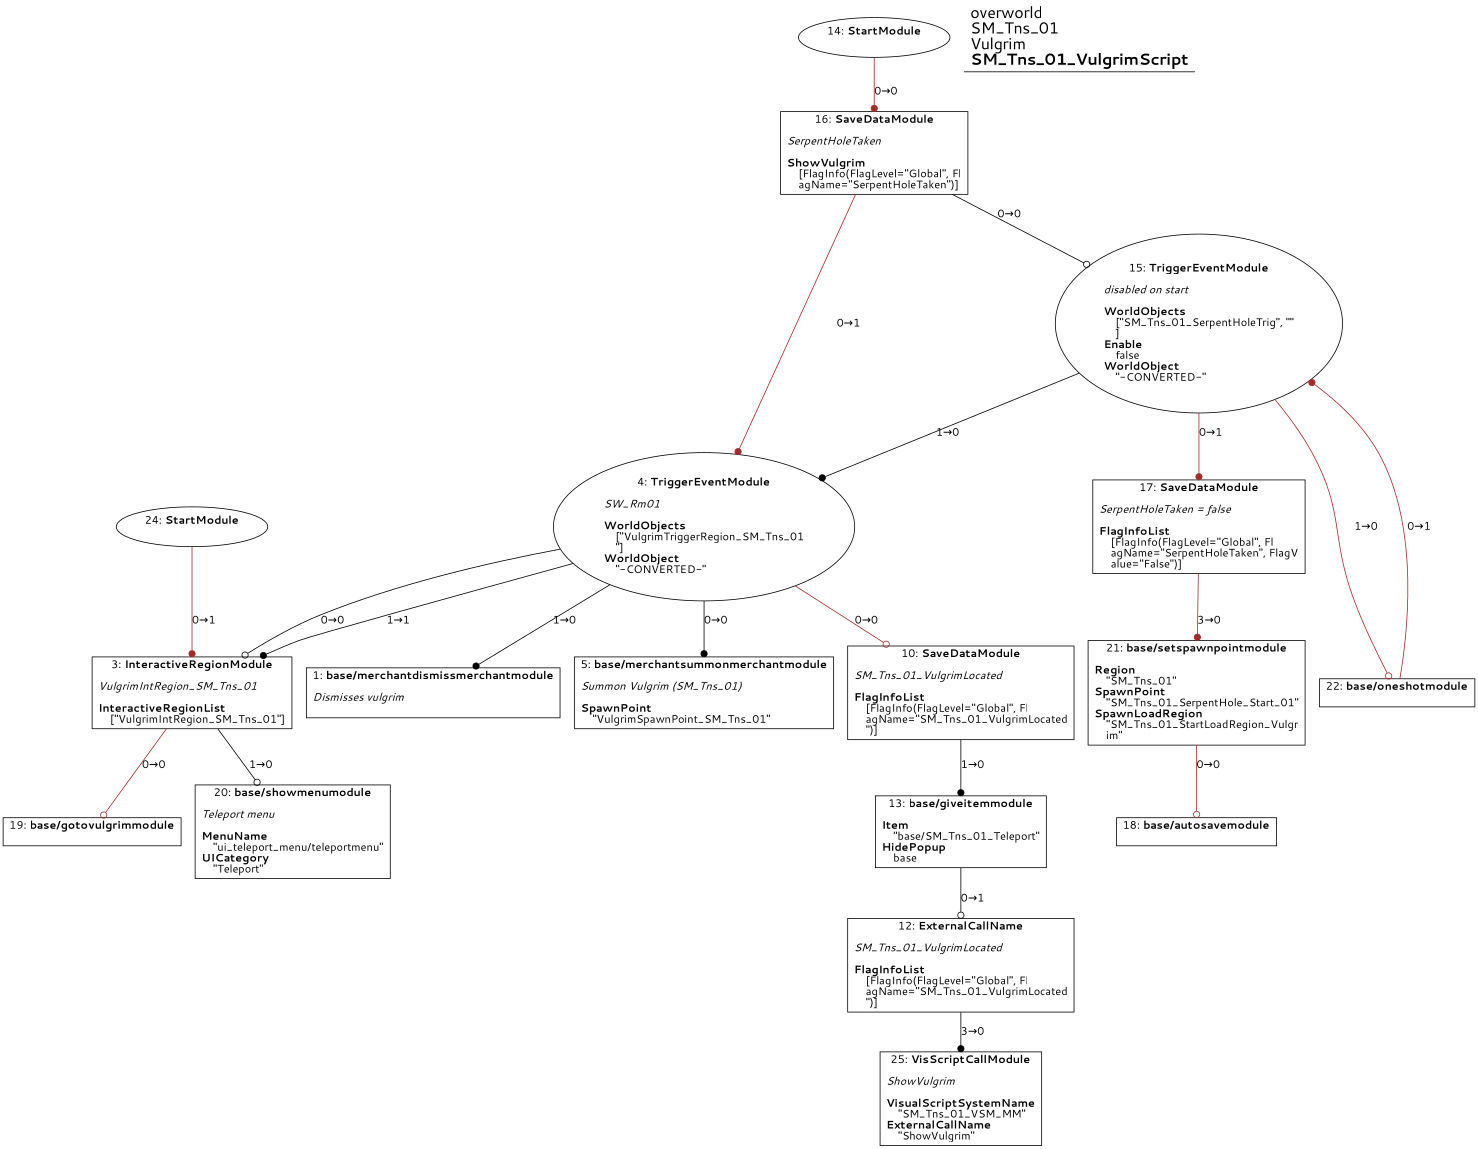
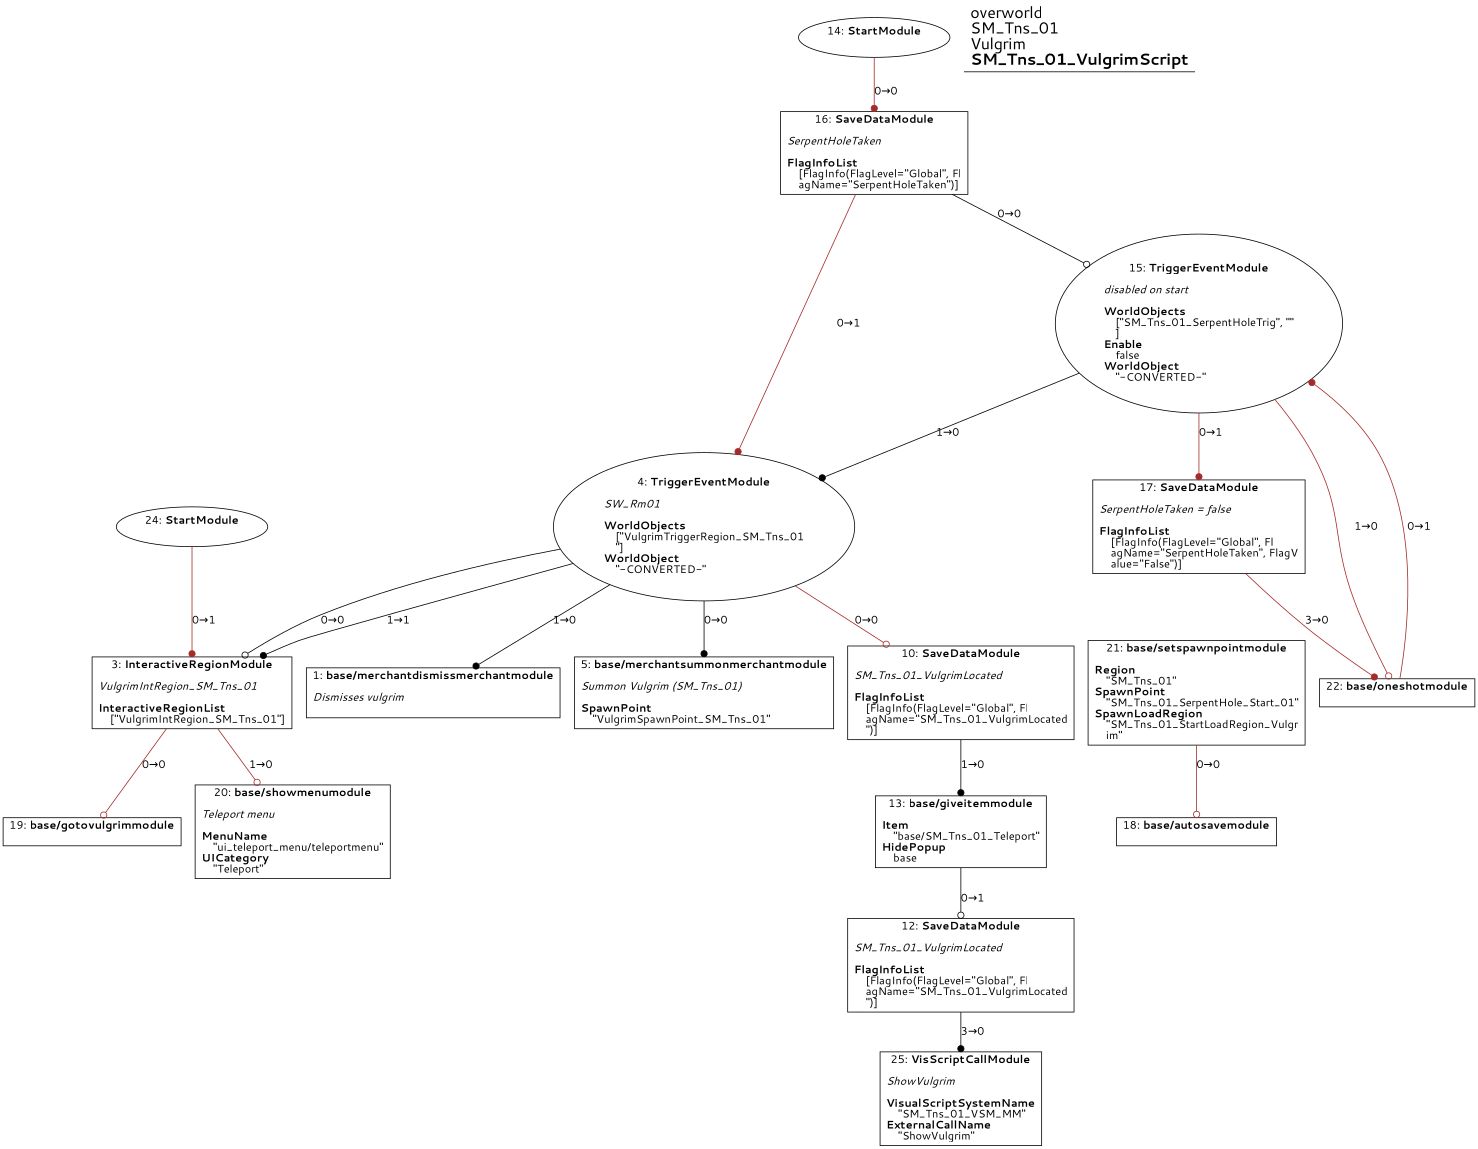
node "16:": text "ShowVulgrim" -> "FlagInfoList"
edge "17:" -> "21:": now "17:" -> "22:"
edge "3:" -> "20:": color black -> brown
node "12:": text "ExternalCallName" -> "SaveDataModule"
